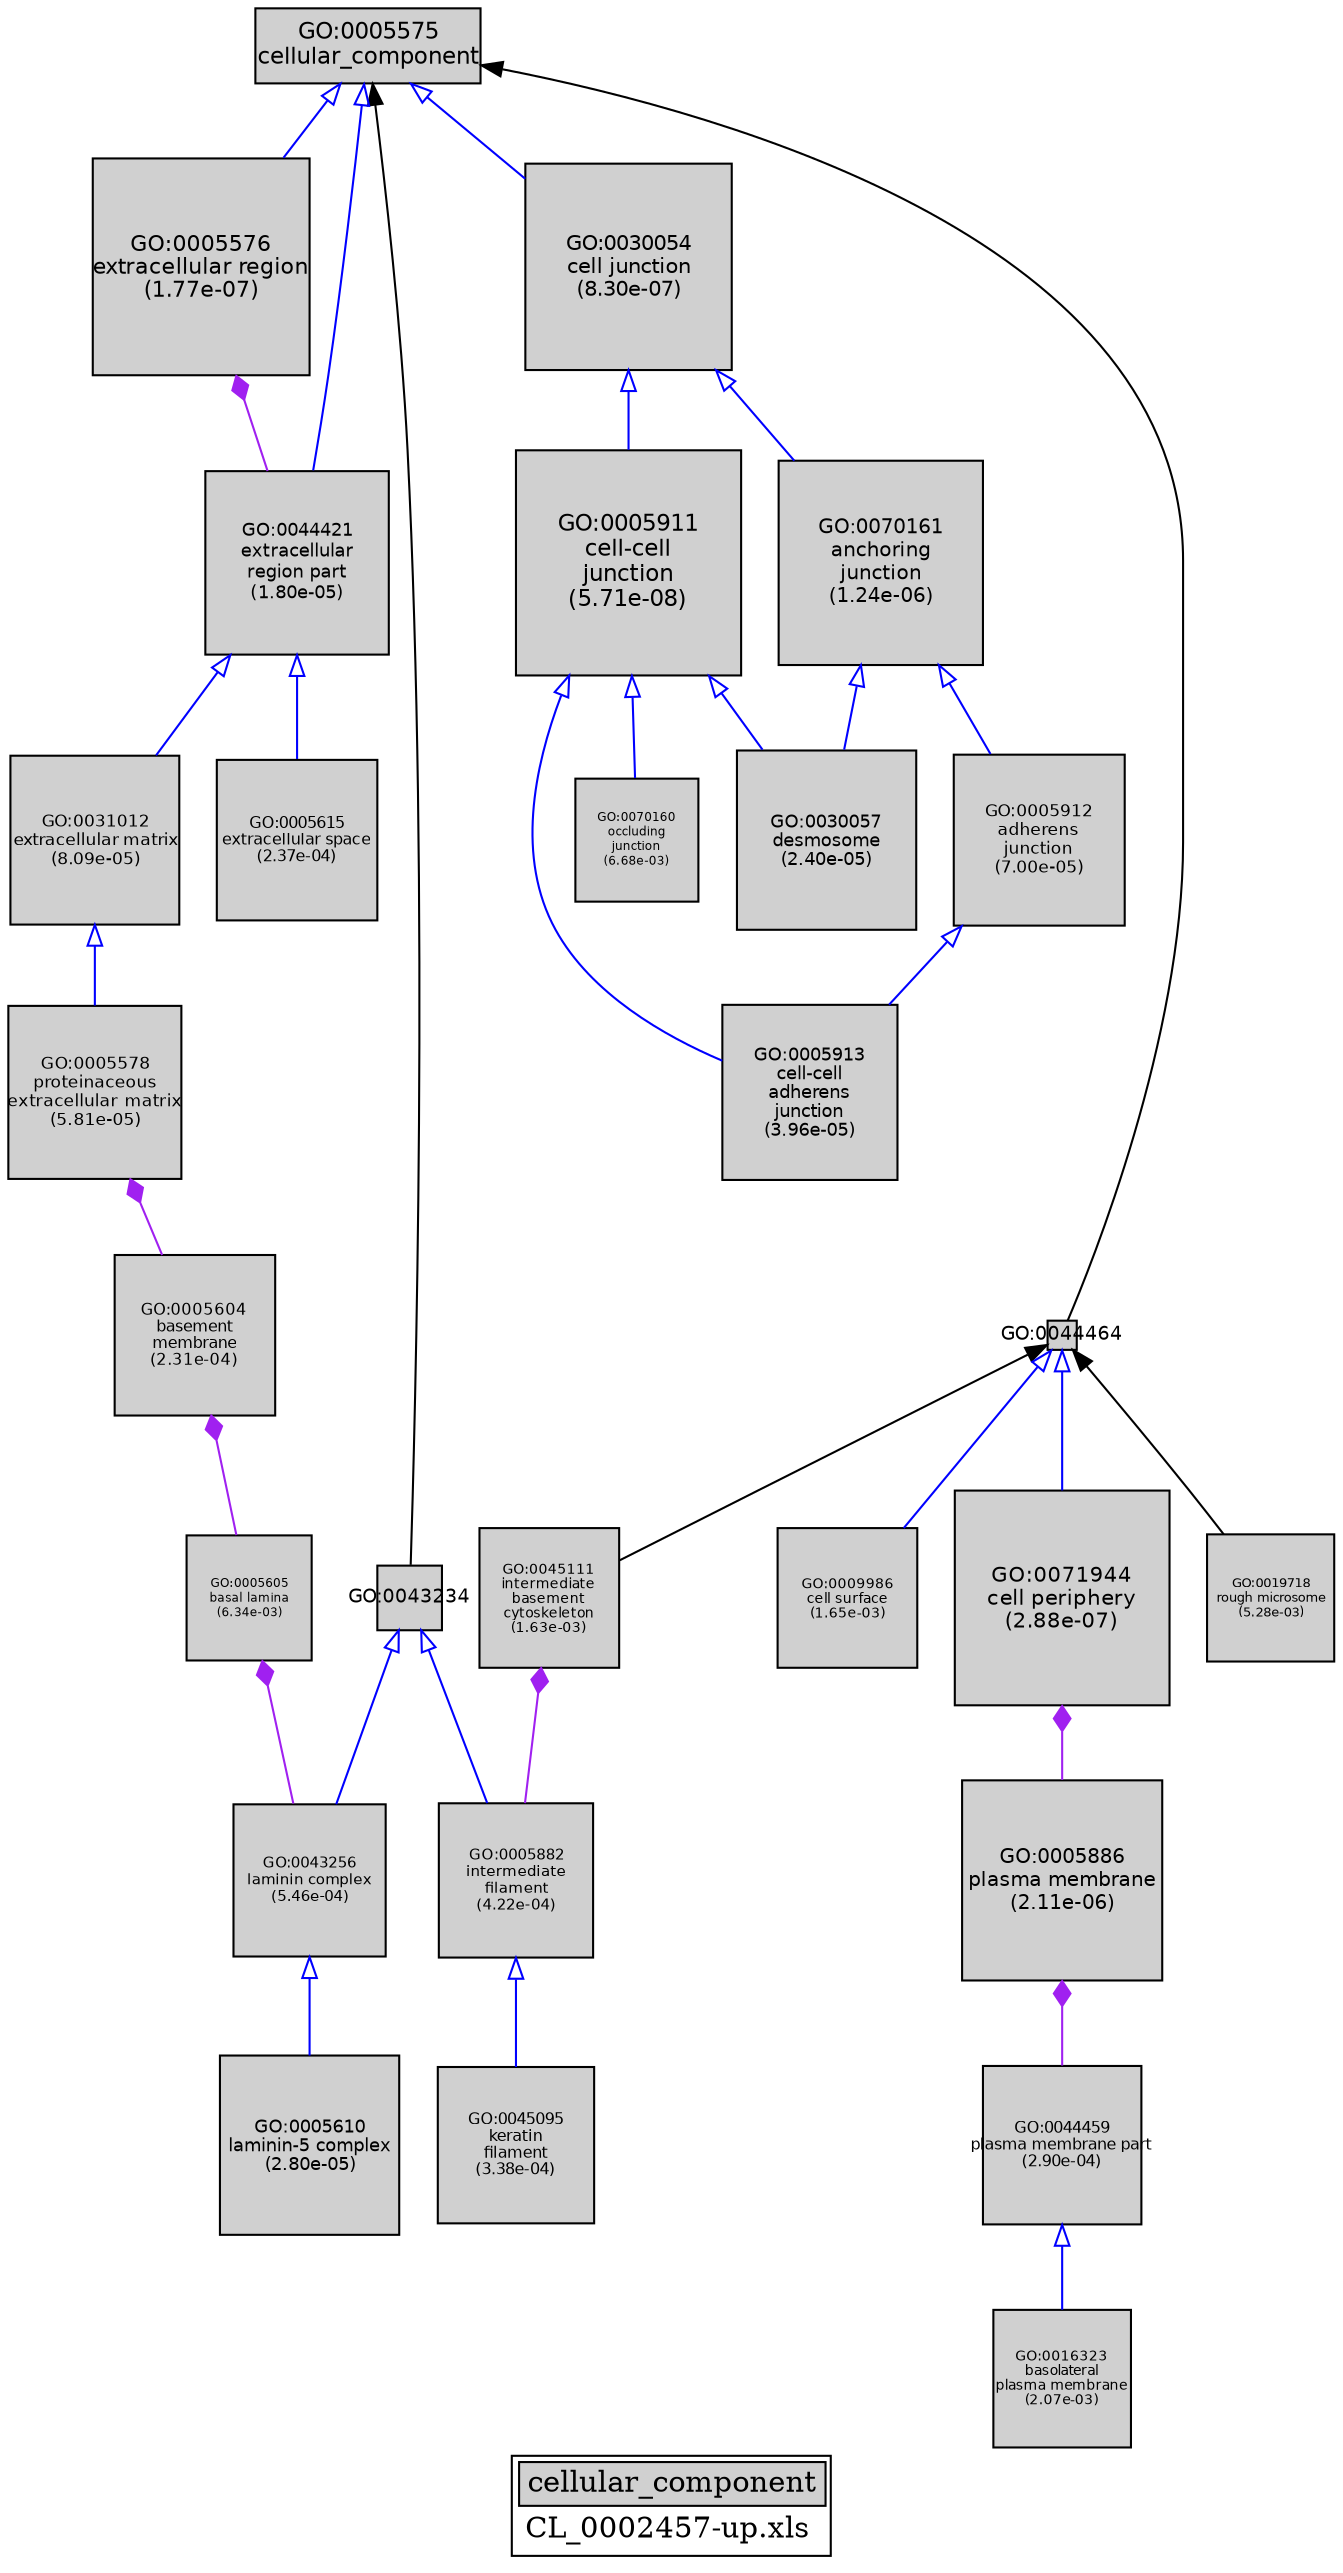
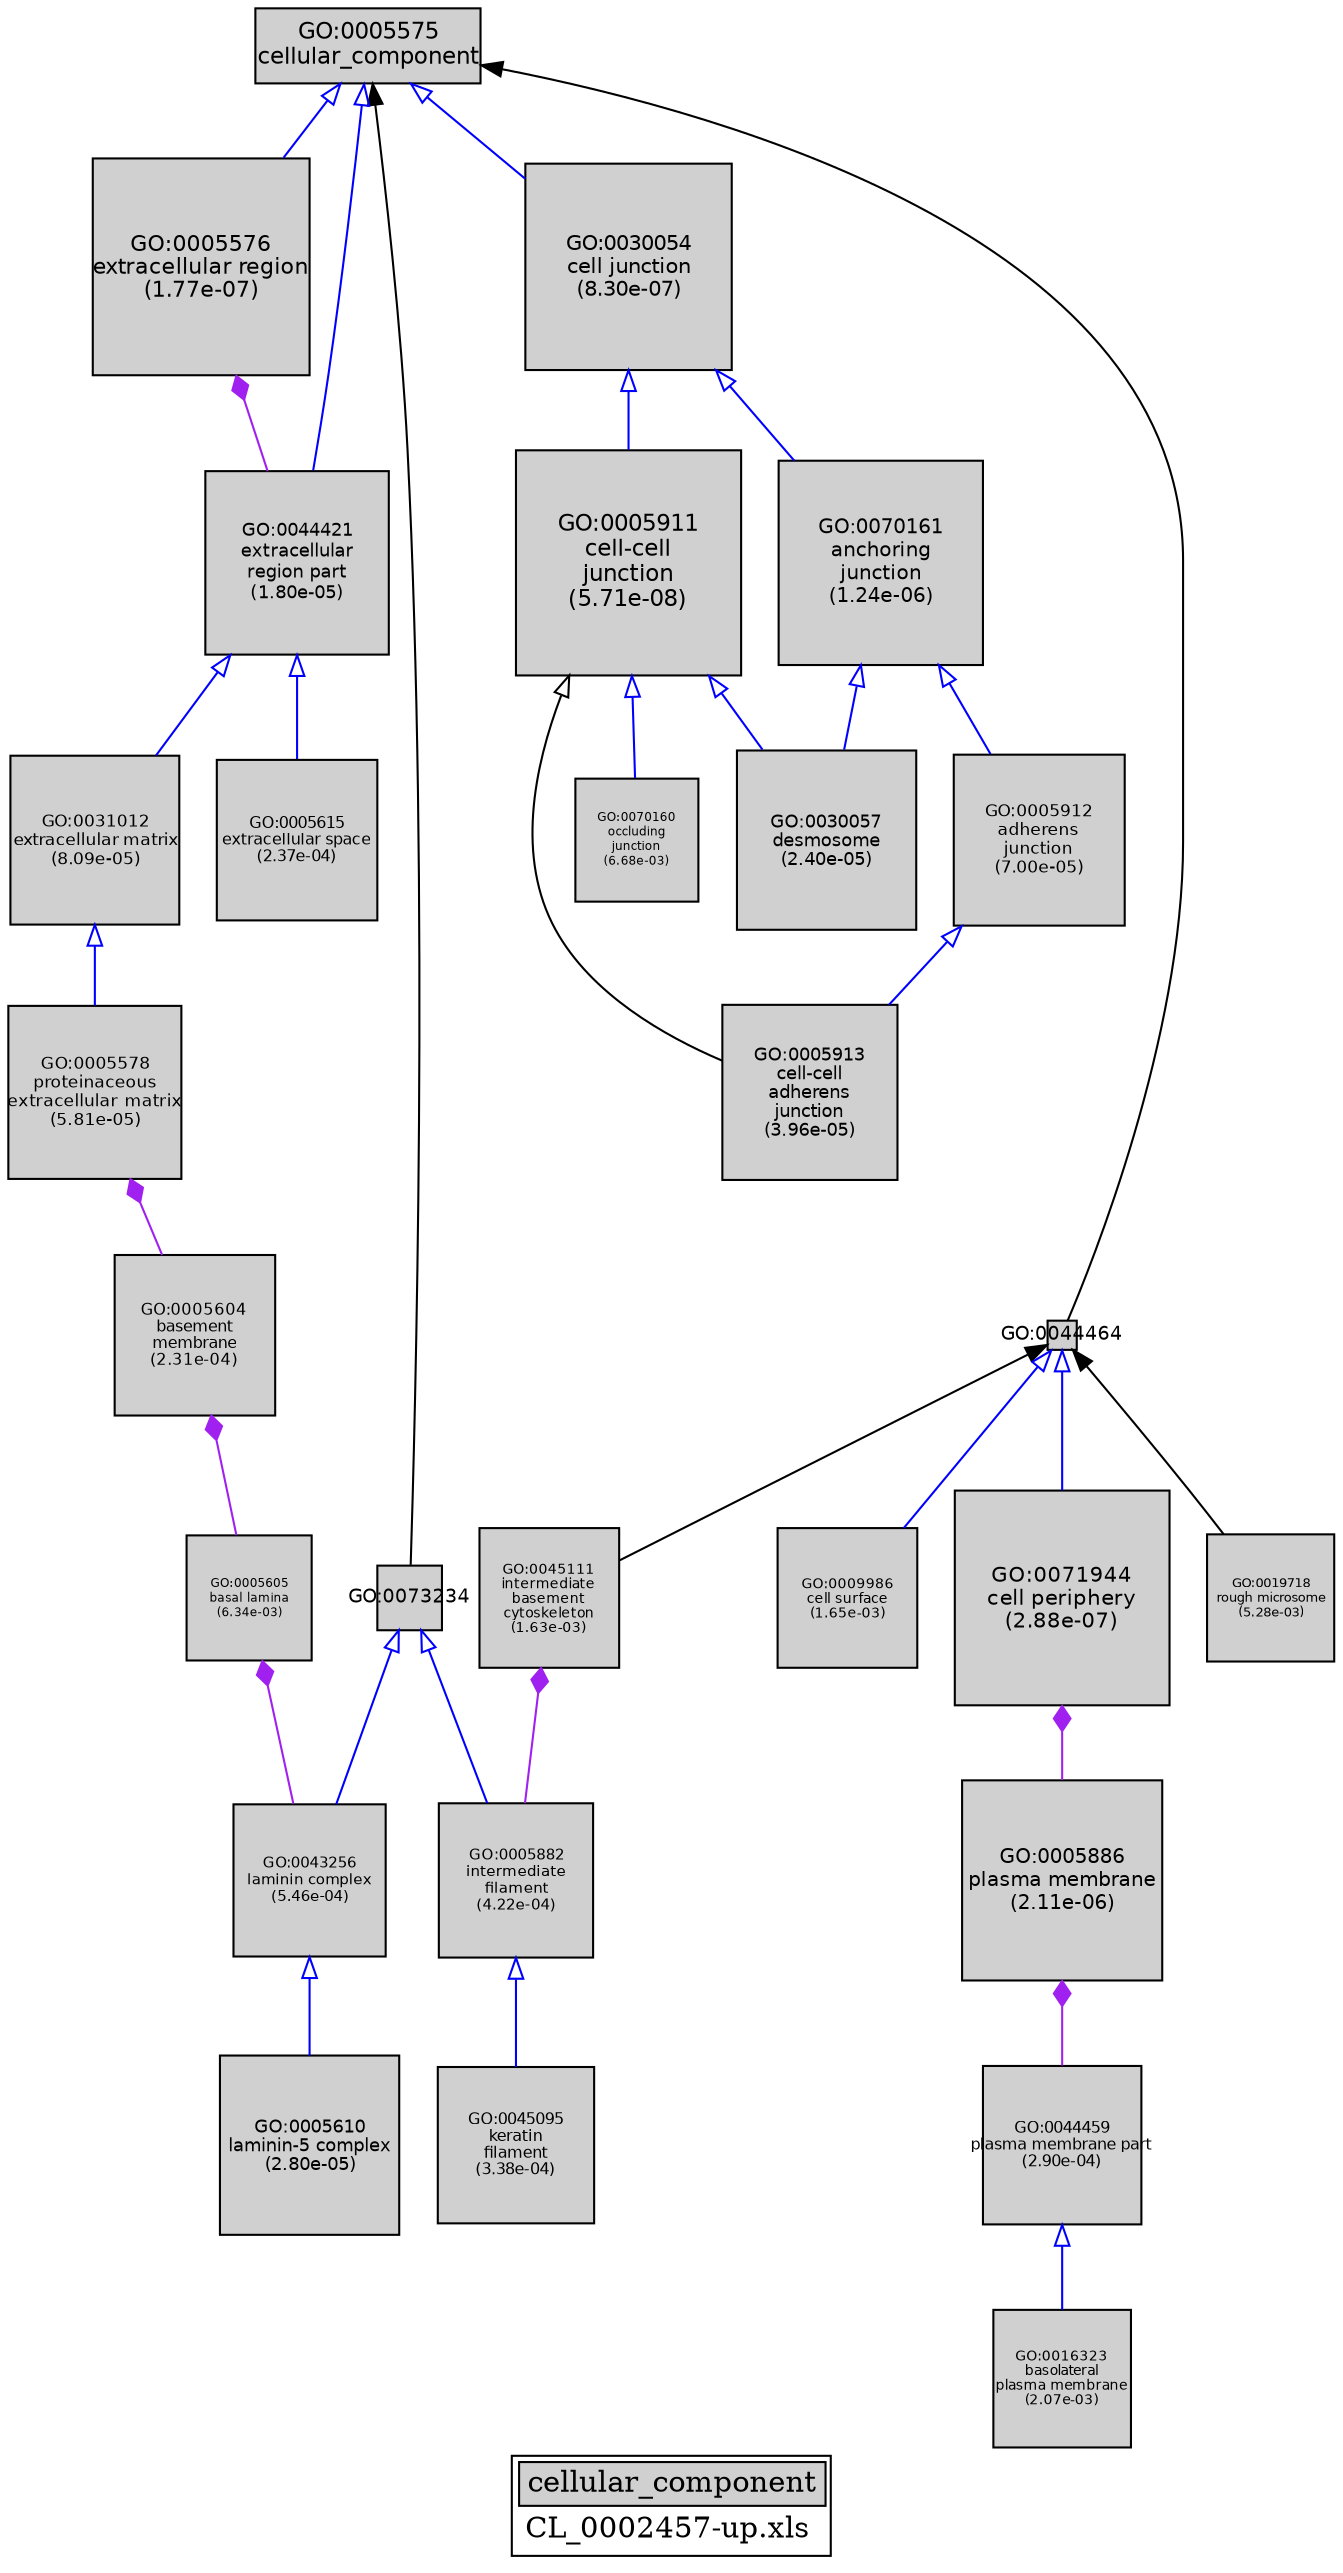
edge "GO:0005913" -> "GO:0005911": color blue -> black
node "GO:0043234": label "GO:0043234" -> "GO:0073234"
